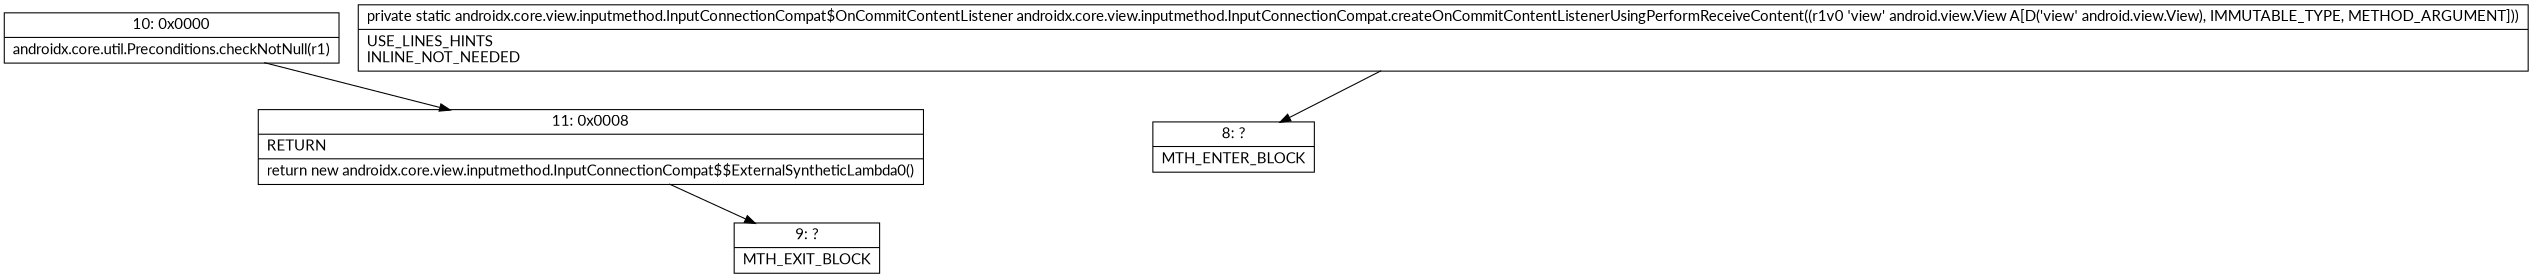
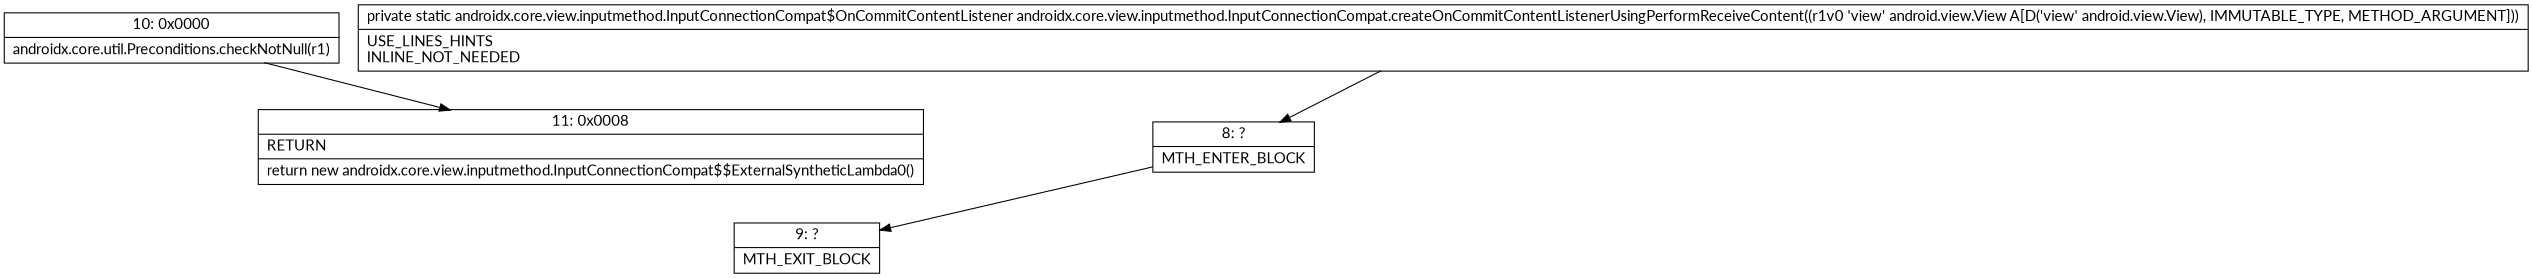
edge "11: 0x0008" -> "9: ?": now "8: ?" -> "9: ?"
